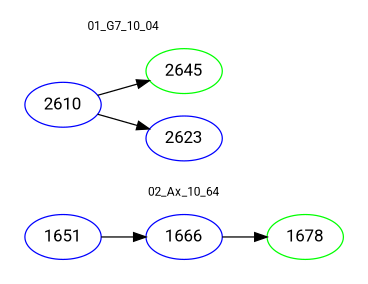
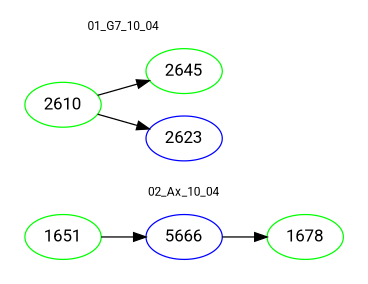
node "2610": color blue -> green
cluster "02_Ax_10_64": label "02_Ax_10_64" -> "02_Ax_10_04"
node "1651": color blue -> green
node "1666": label "1666" -> "5666"
